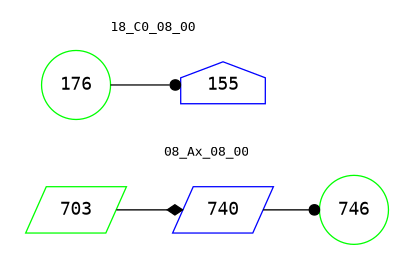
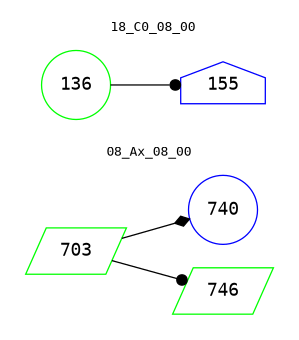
node "176": label "176" -> "136"
node "740": shape parallelogram -> circle
edge "740" -> "746": now "703" -> "746"
node "746": shape circle -> parallelogram
